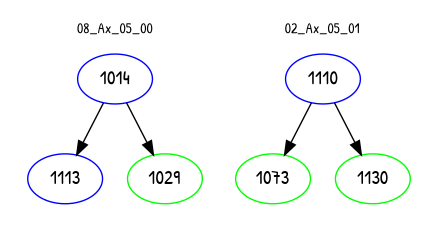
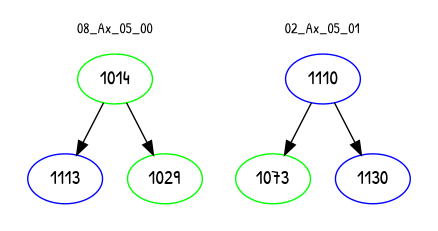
node "1014": color blue -> green
node "1130": color green -> blue
